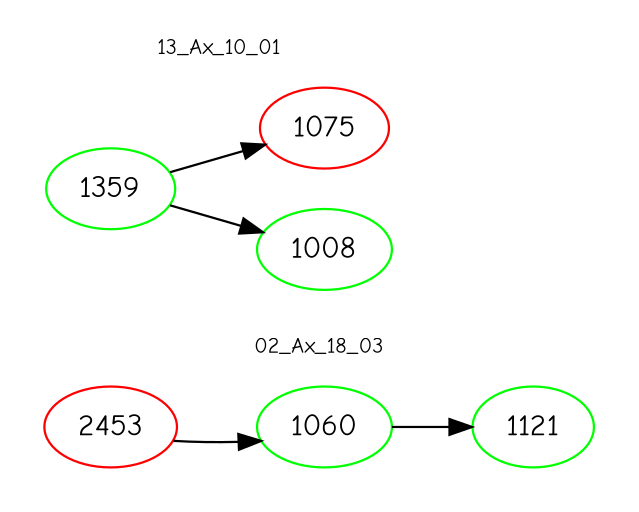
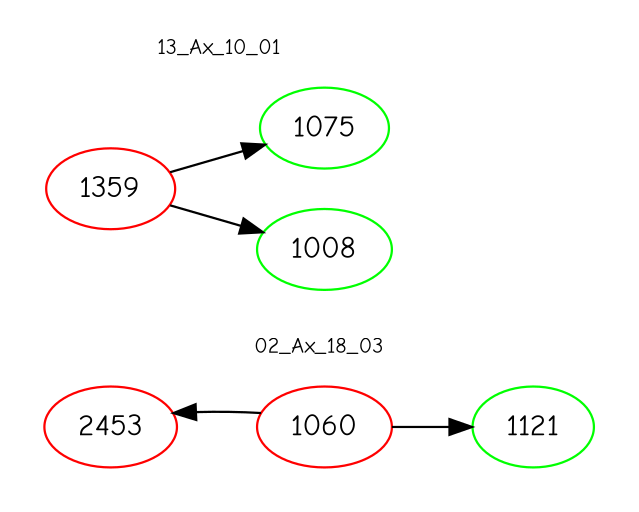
node "1075": color red -> green
node "1359": color green -> red
node "1060": color green -> red
edge "2453" -> "1060": reversed
